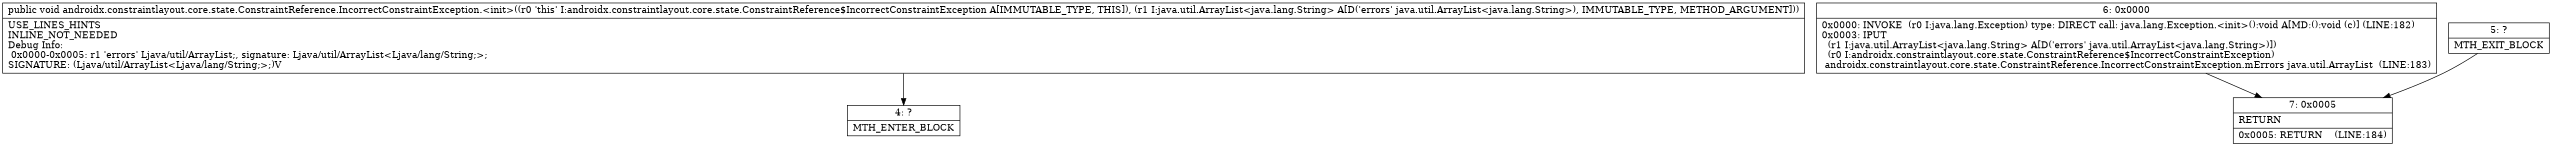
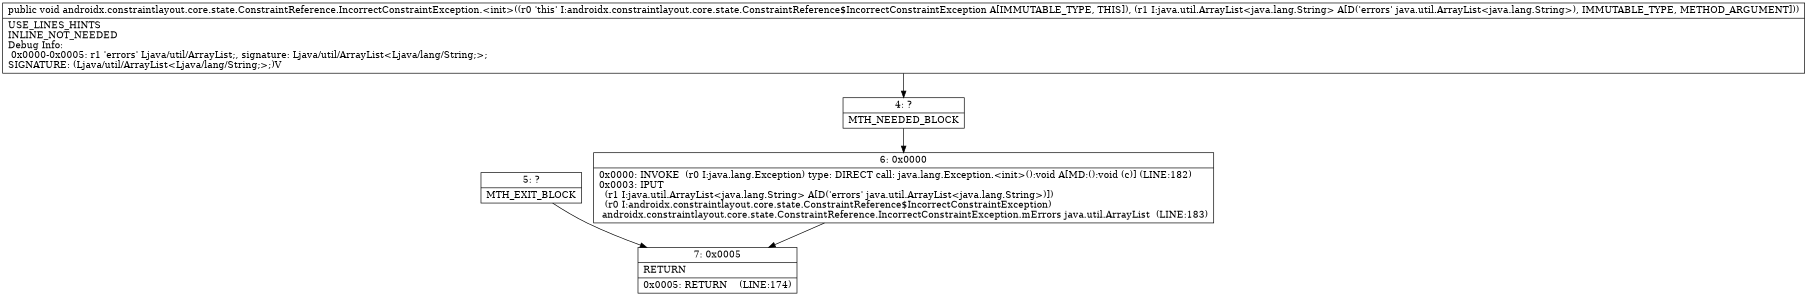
node "4: ?": text "MTH_ENTER_BLOCK" -> "MTH_NEEDED_BLOCK"
node "7: 0x0005": text "0x0005: RETURN    (LINE:184)" -> "0x0005: RETURN    (LINE:174)"
edge "4: ?" -> "6: 0x0000": added
